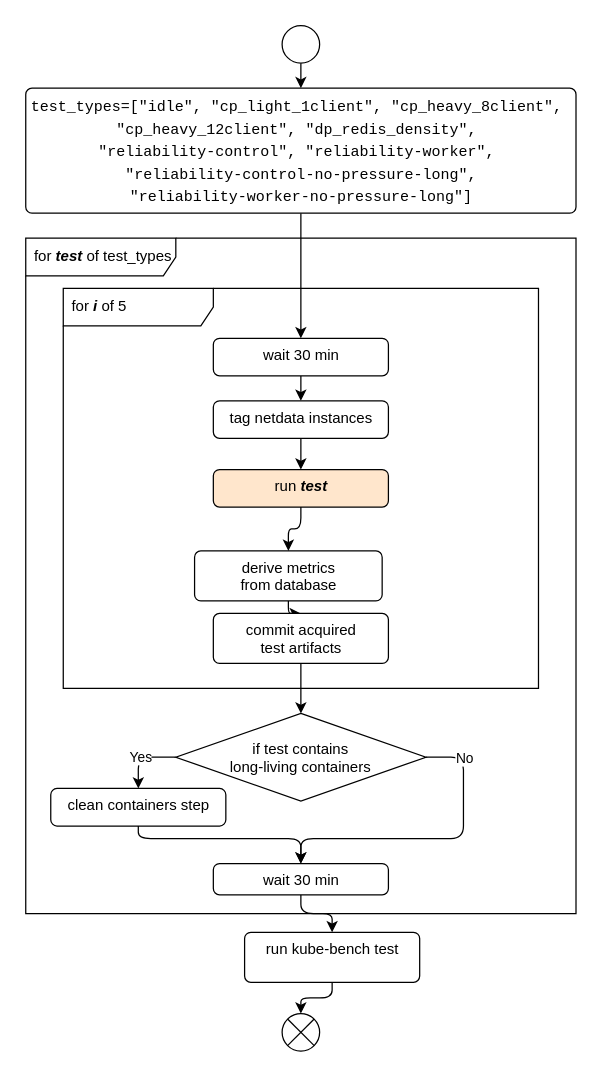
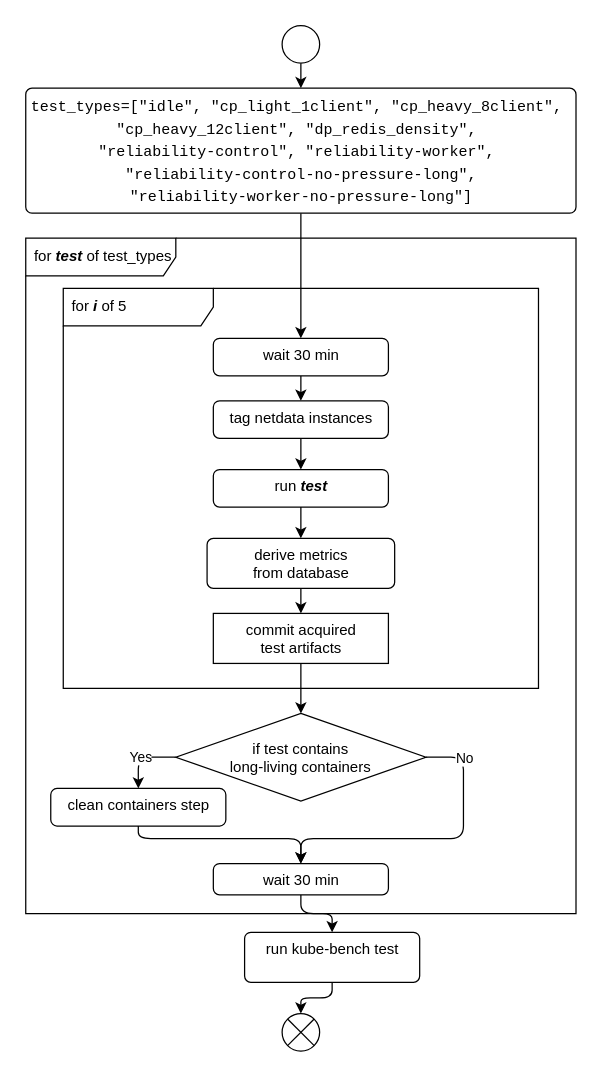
node "run test": fillcolor #ffe6cc -> #ffffff
node "derive metrics from database": moved (288, 576) -> (301, 563)
node "commit acquired test artifacts": shape rounded rectangle -> rectangle
